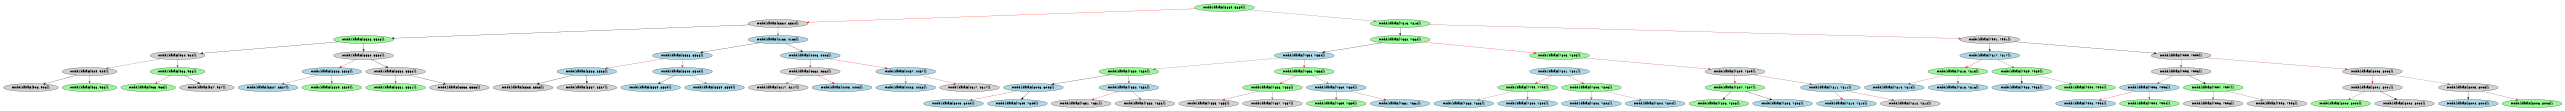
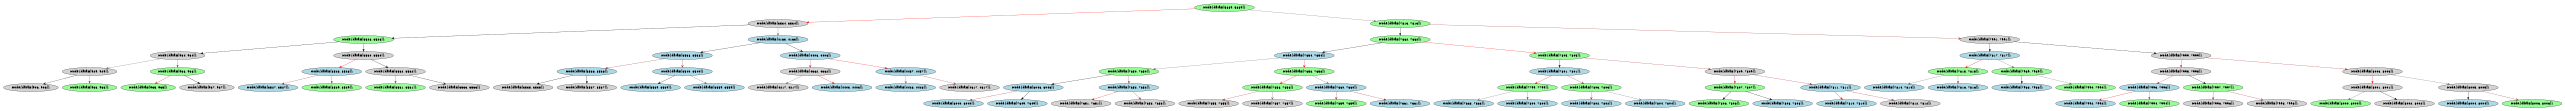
edge "Node{data=[7805, 7805]}" -> "Node{data=[7801, 7801]}": added
